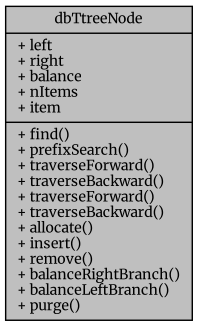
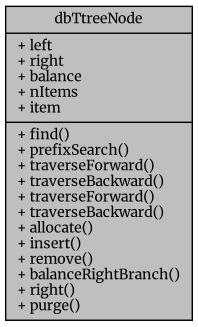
node "dbTtreeNode": text "+ balanceLeftBranch()" -> "+ right()"
